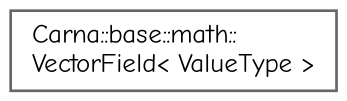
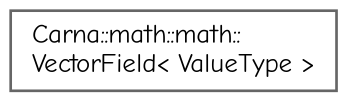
node "Carna::base::math:: VectorField< ValueType >": label "Carna::base::math:: VectorField< ValueType >" -> "Carna::math::math:: VectorField< ValueType >"
